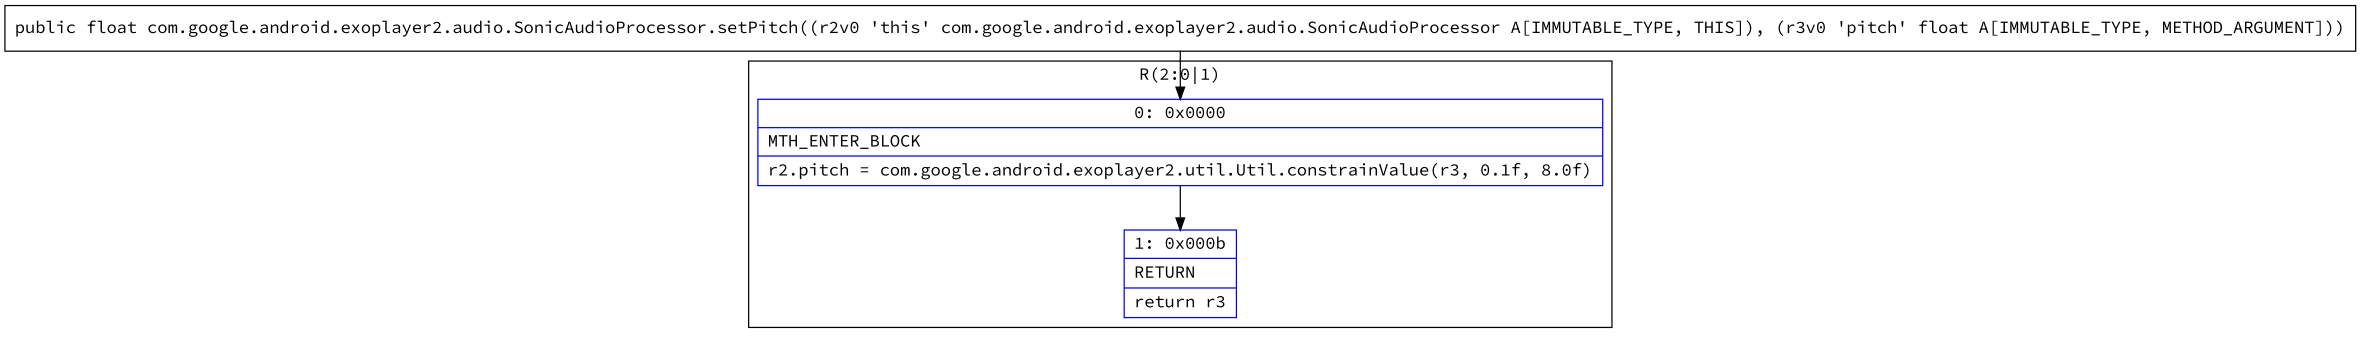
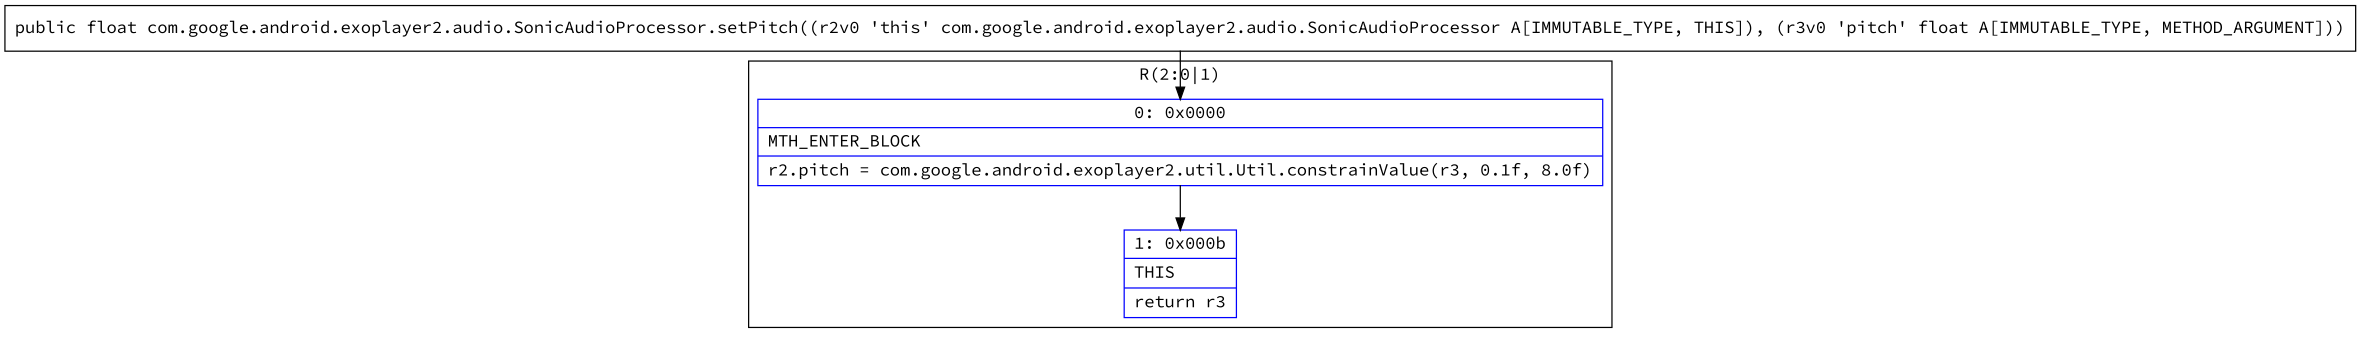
node "1: 0x000b": text "RETURN" -> "THIS"
